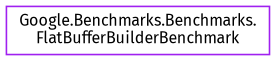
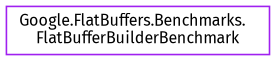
node "Google.Benchmarks.Benchmarks. FlatBufferBuilderBenchmark": label "Google.Benchmarks.Benchmarks. FlatBufferBuilderBenchmark" -> "Google.FlatBuffers.Benchmarks. FlatBufferBuilderBenchmark"
